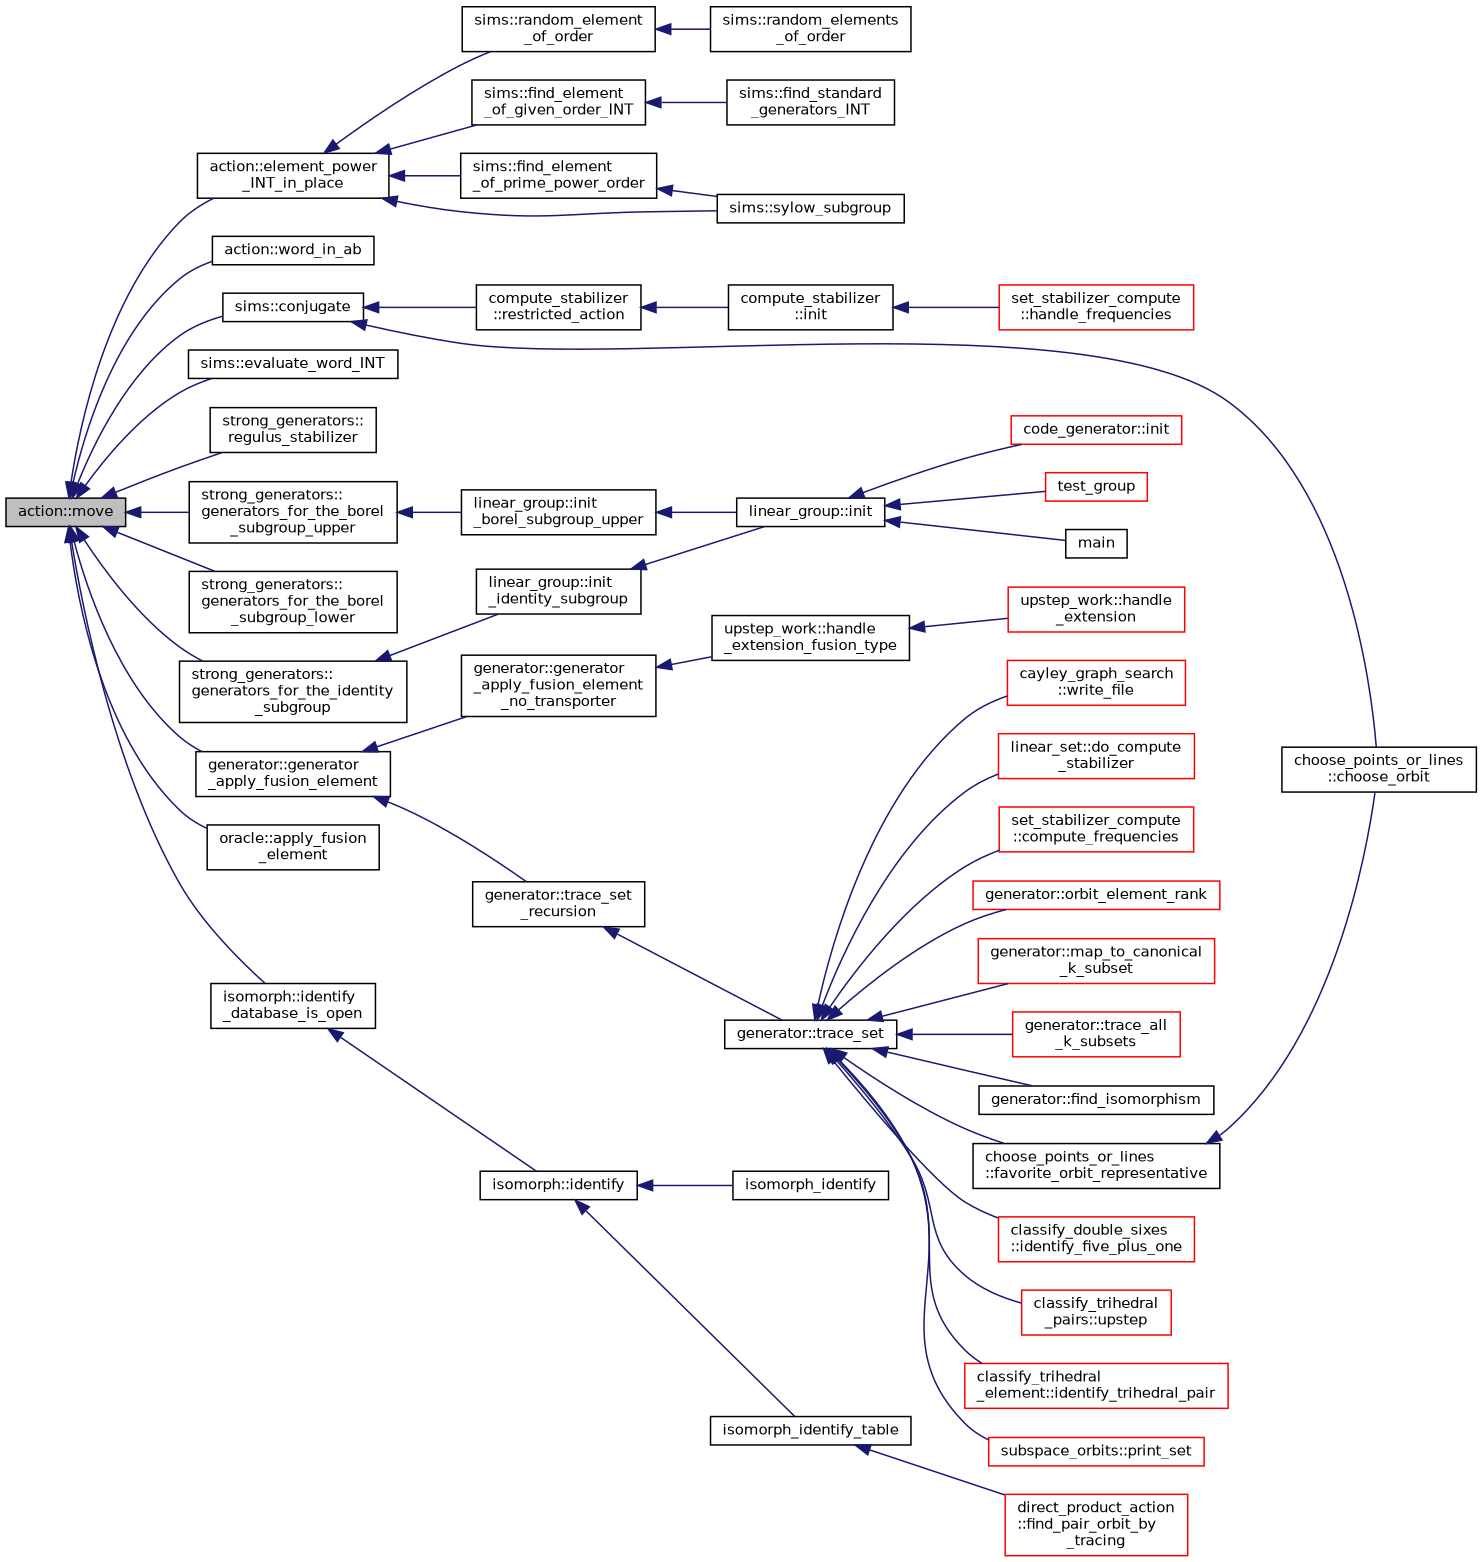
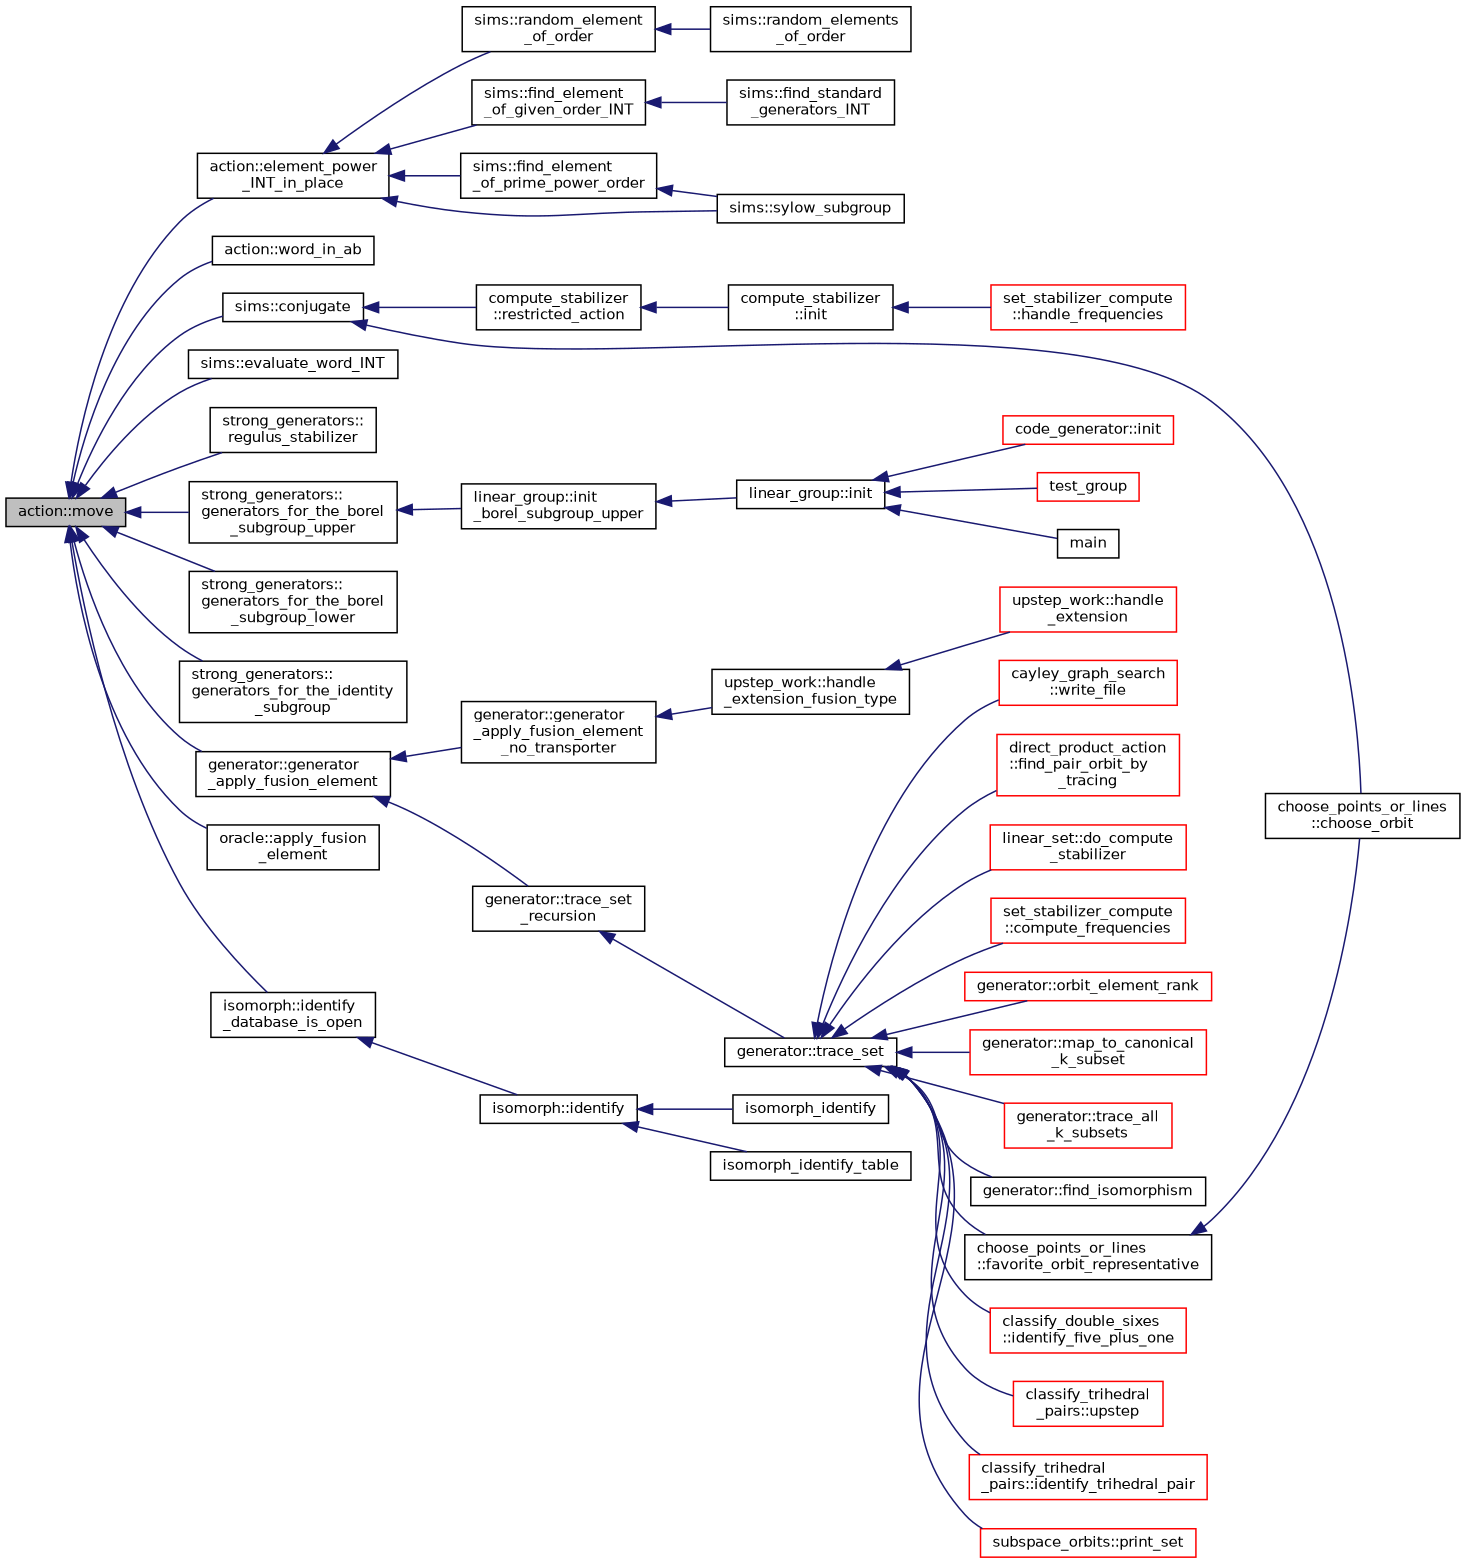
node "linear_group::init _identity_subgroup": removed
node "classify_trihedral _element::identify_trihedral_pair": label "classify_trihedral _element::identify_trihedral_pair" -> "classify_trihedral _pairs::identify_trihedral_pair"
edge "direct_product_action ::find_pair_orbit_by _tracing" -> "isomorph_identify_table": now "direct_product_action ::find_pair_orbit_by _tracing" -> "generator::trace_set"
